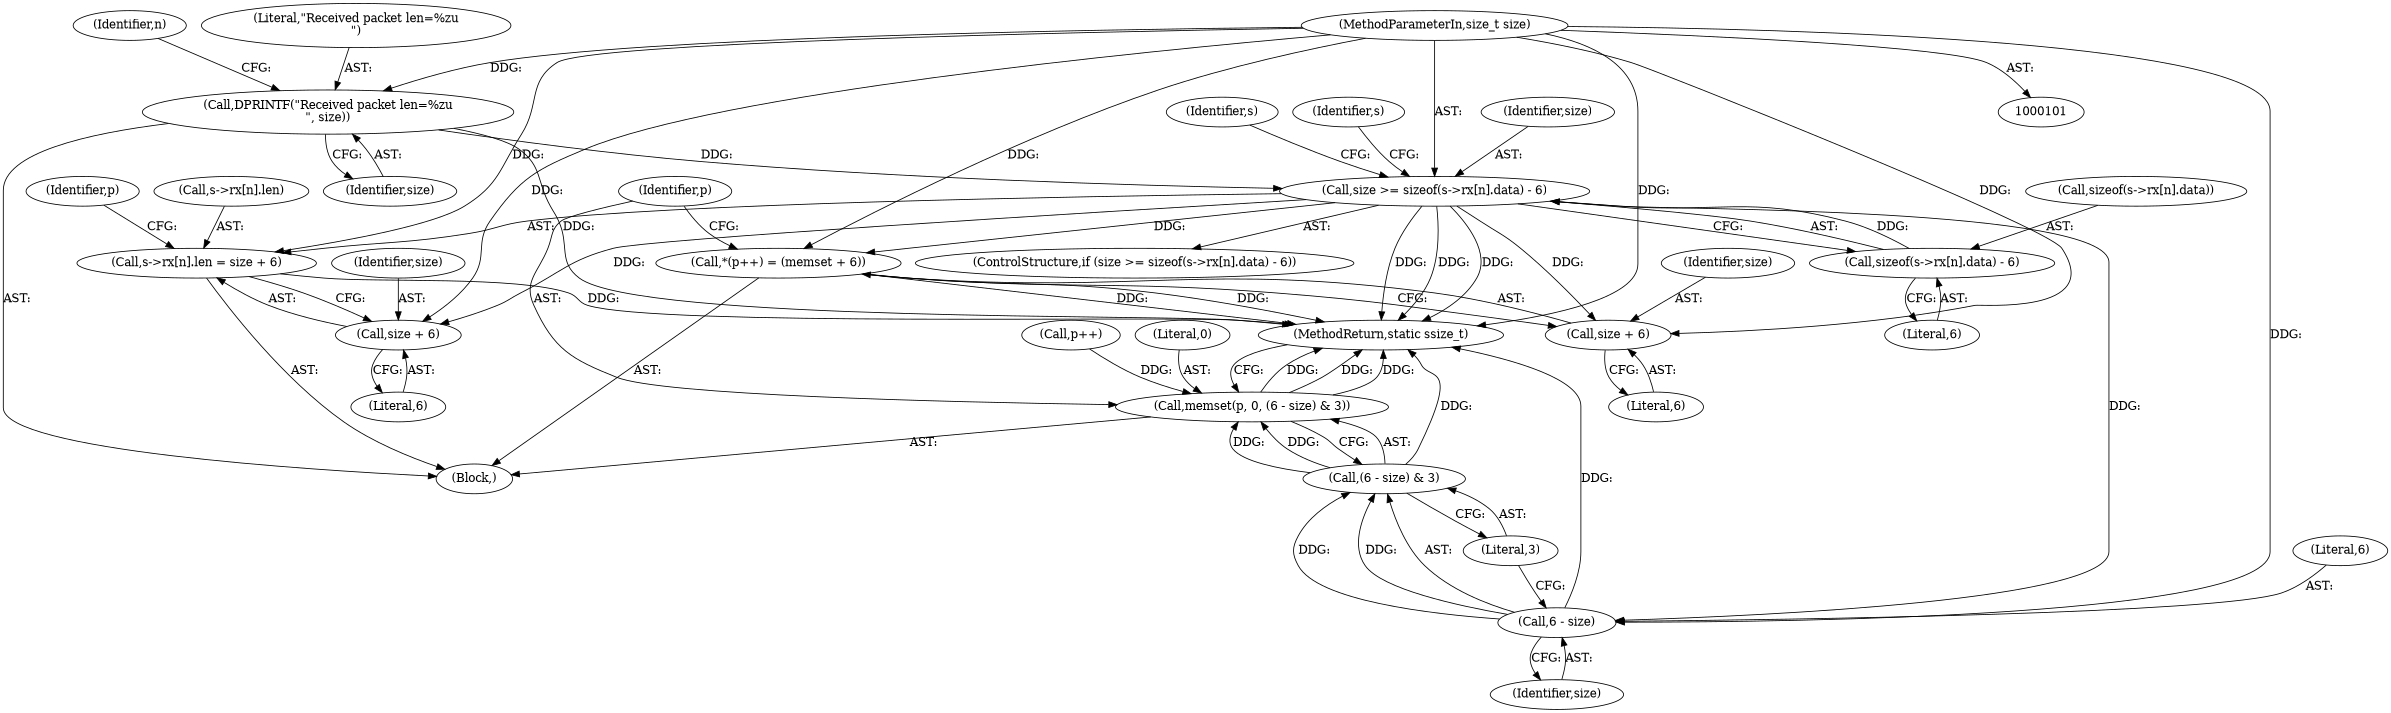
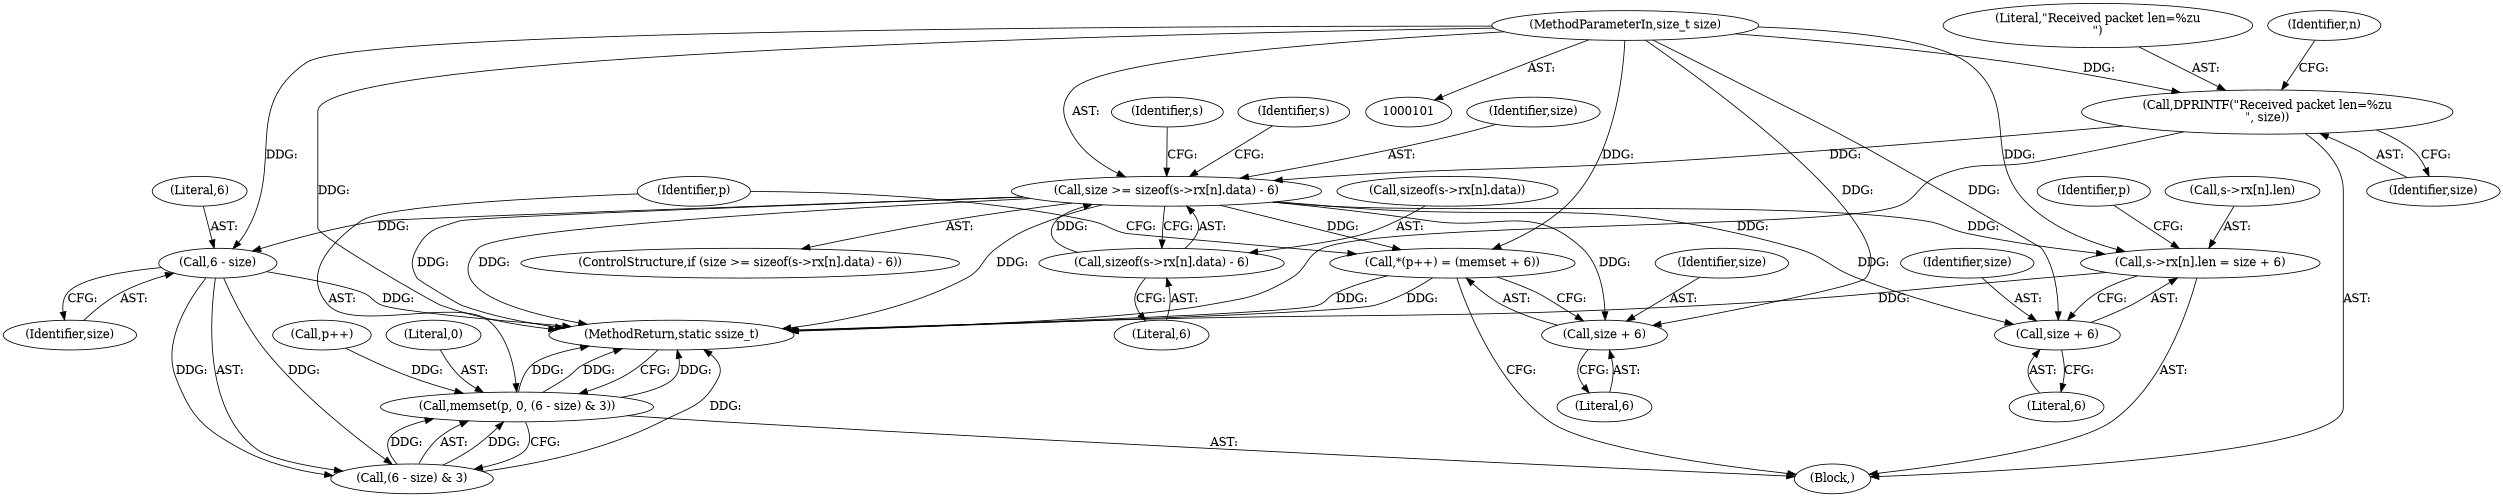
edge "(Call,size >= sizeof(s->rx[n].data) - 6)" -> "(Call,s->rx[n].len = size + 6)": label "AST: " -> "DDG: "
edge "(Call,*(p++) = (memset + 6))" -> "(Block,)": label "AST: " -> "CFG: "
node "(Literal,3)": removed
